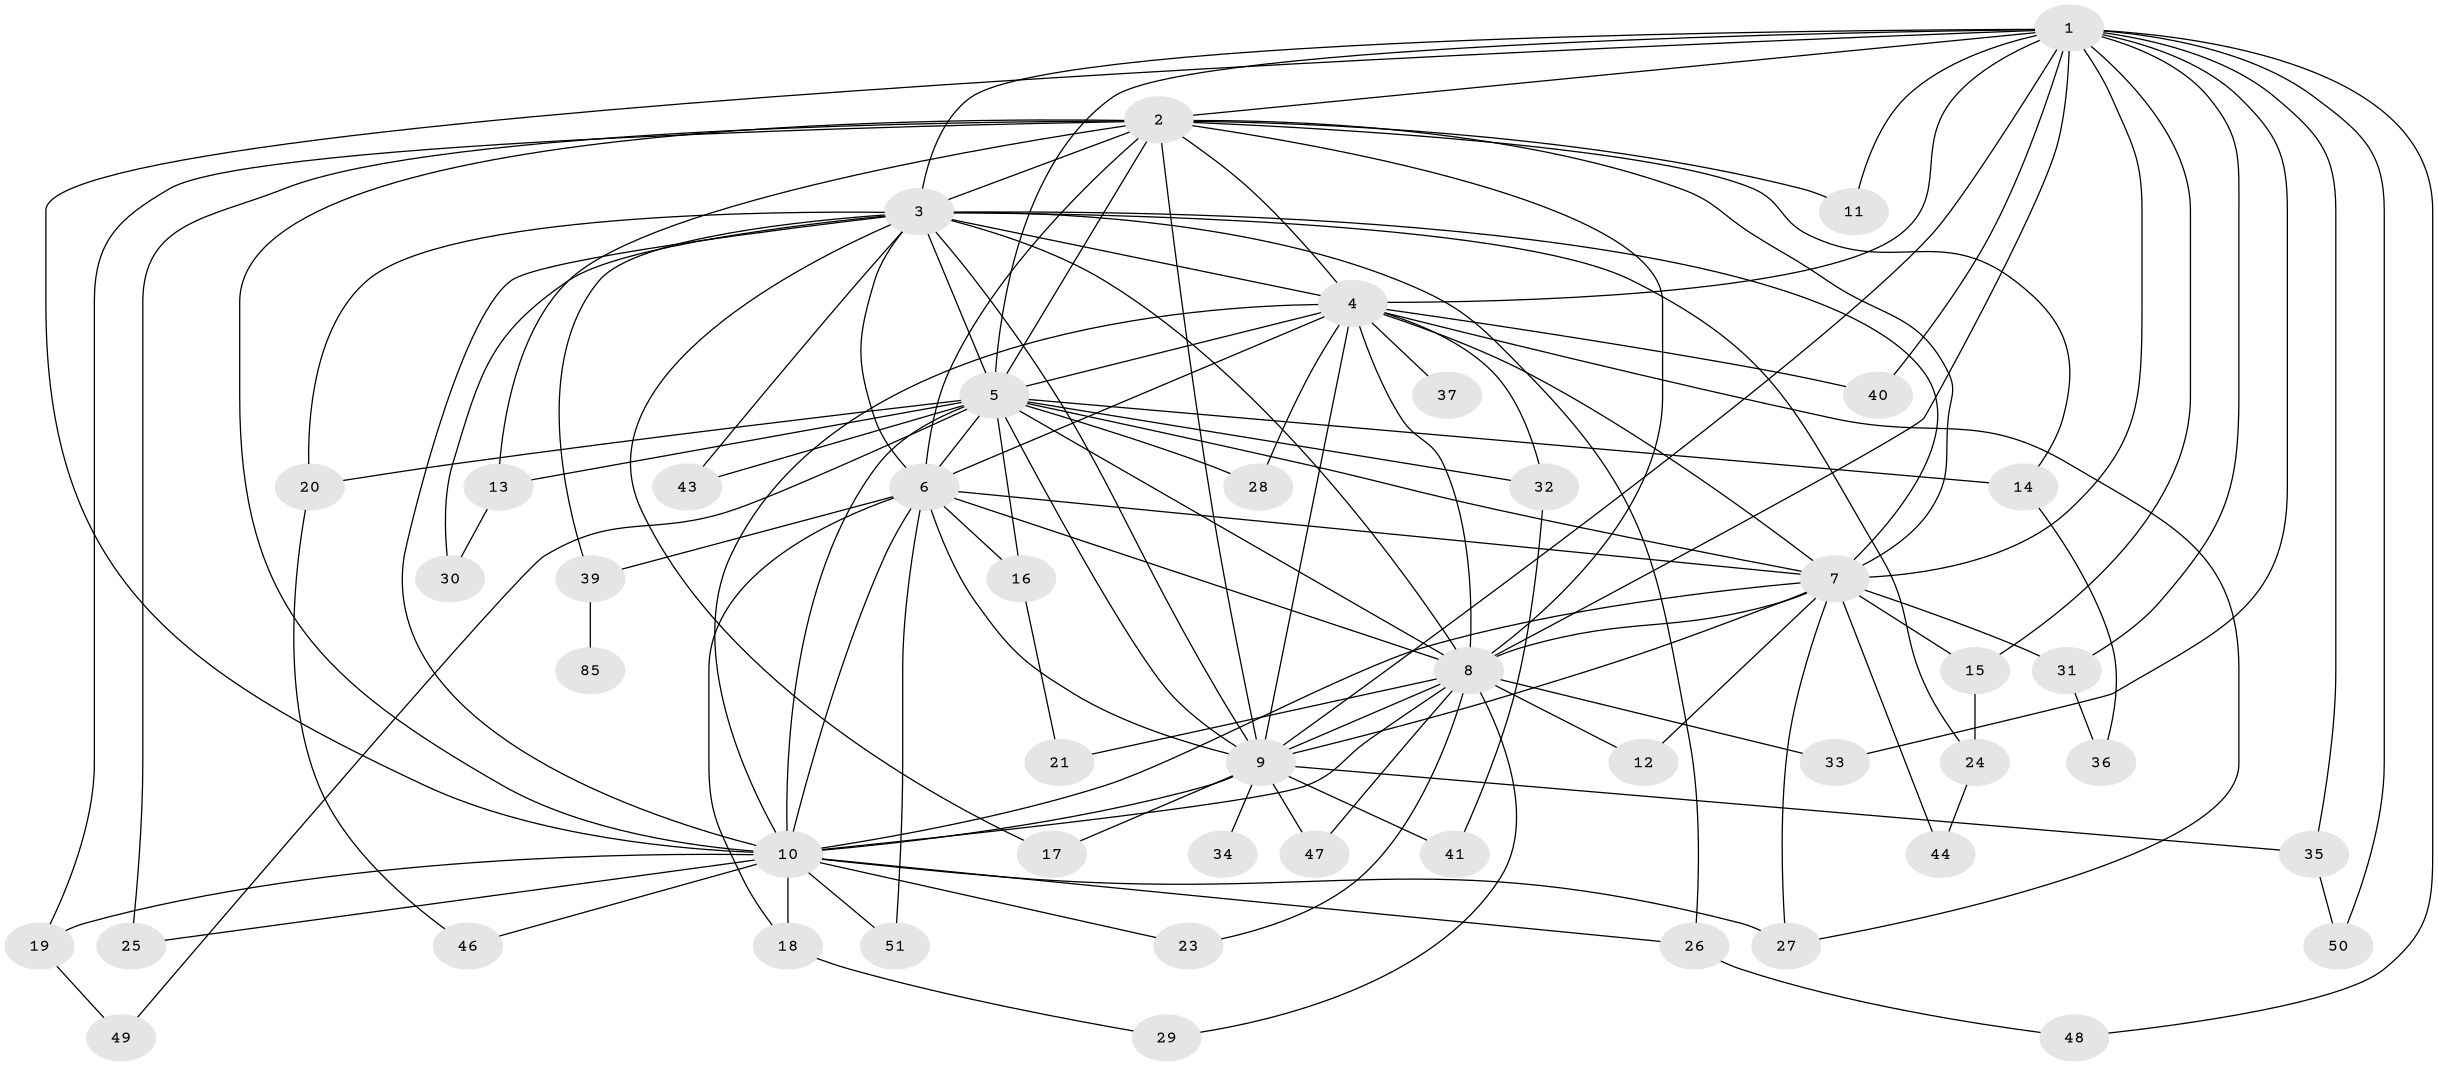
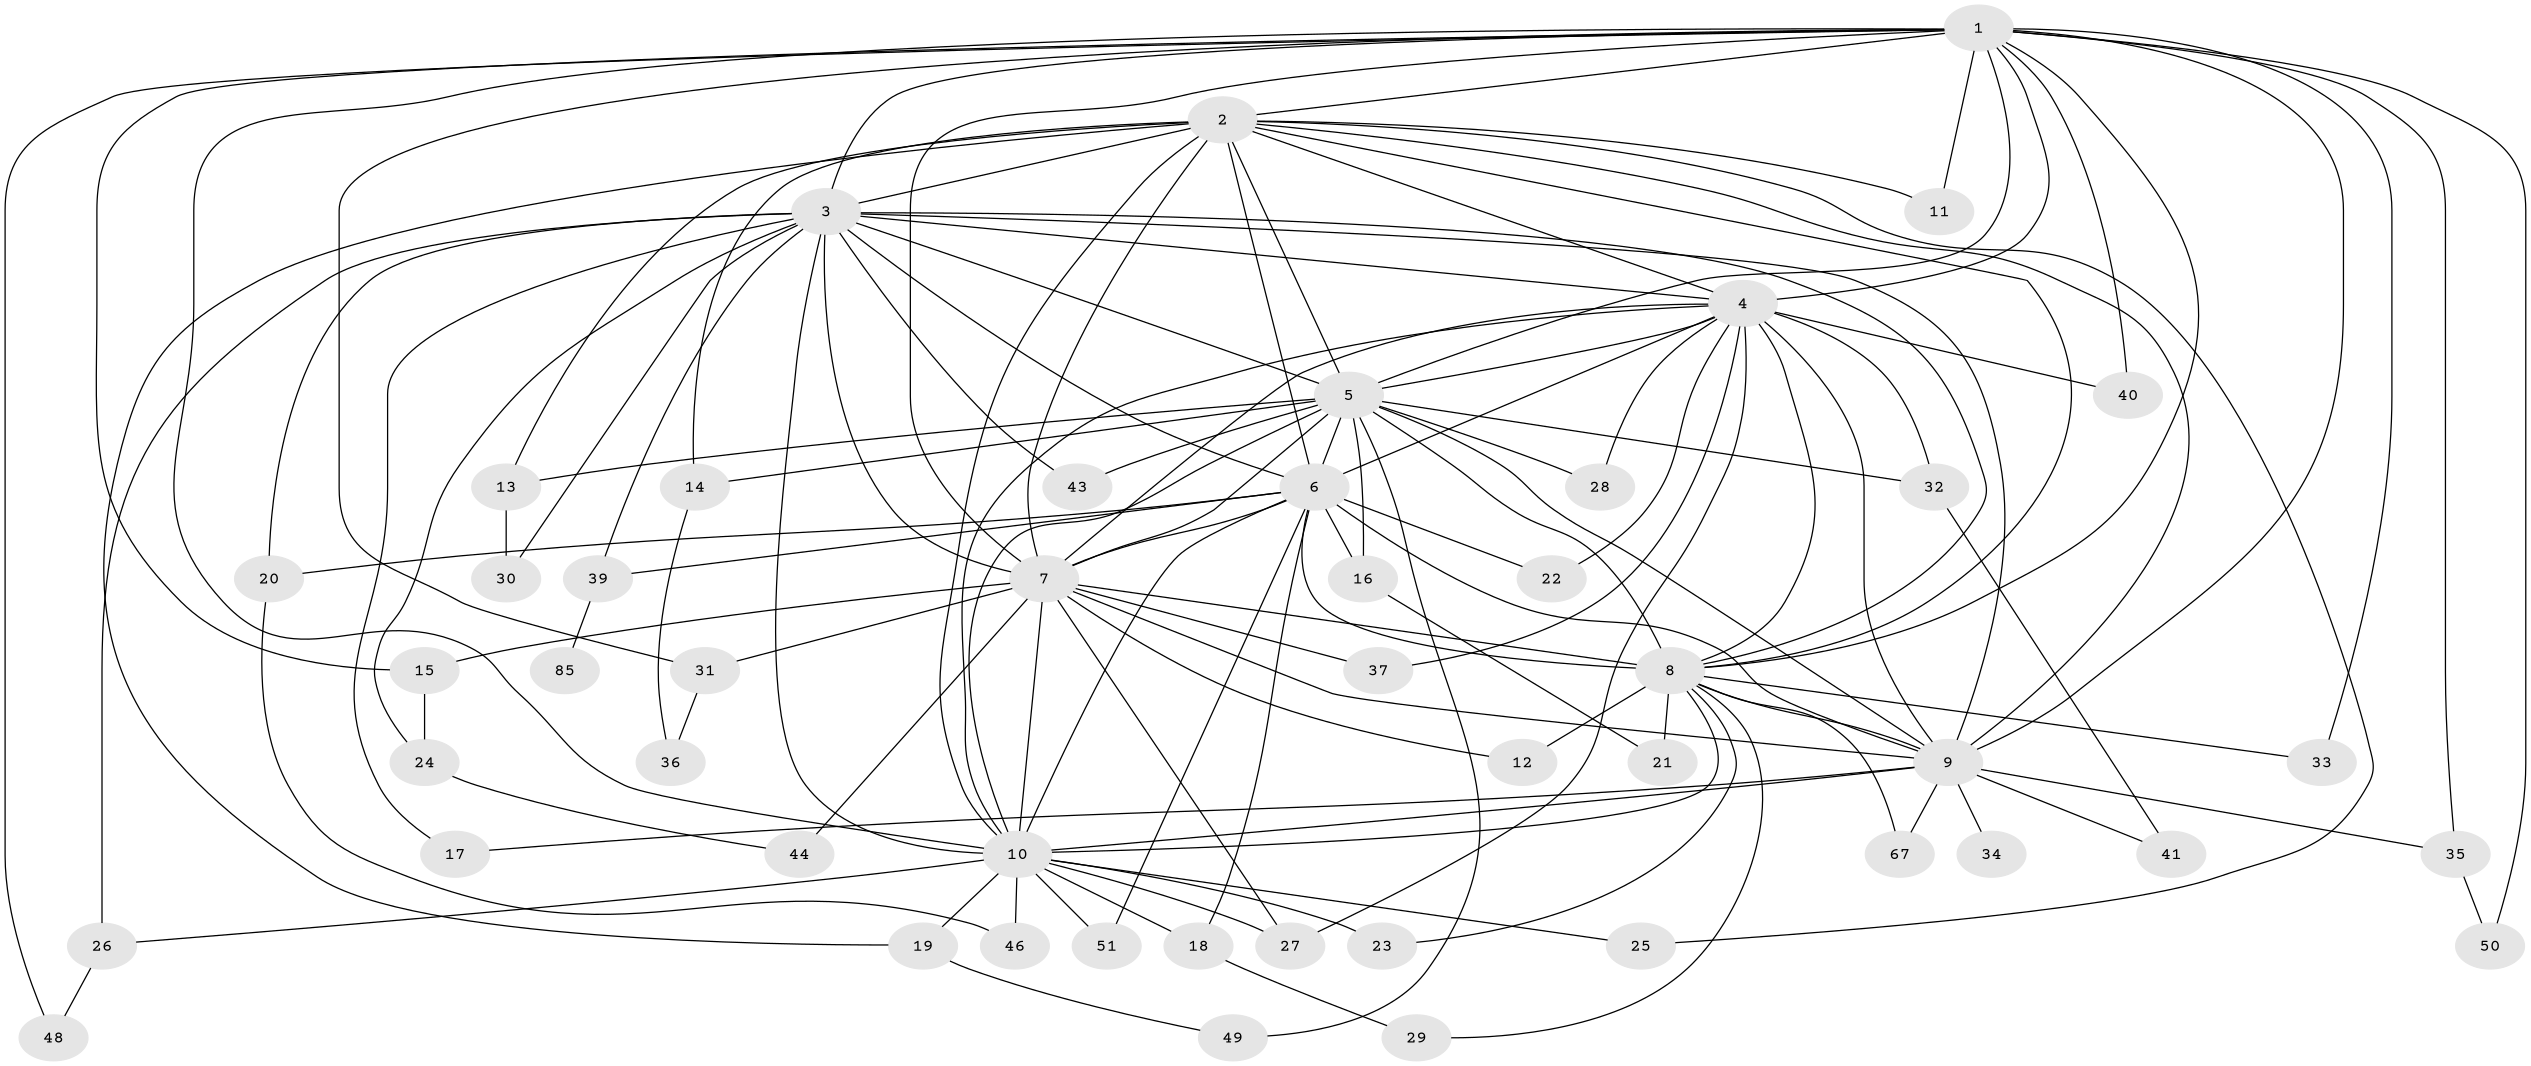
edge "5" -- "20": now "6" -- "20"
node "22": added
edge "7" -- "37": added
node "47": label "47" -> "67"
